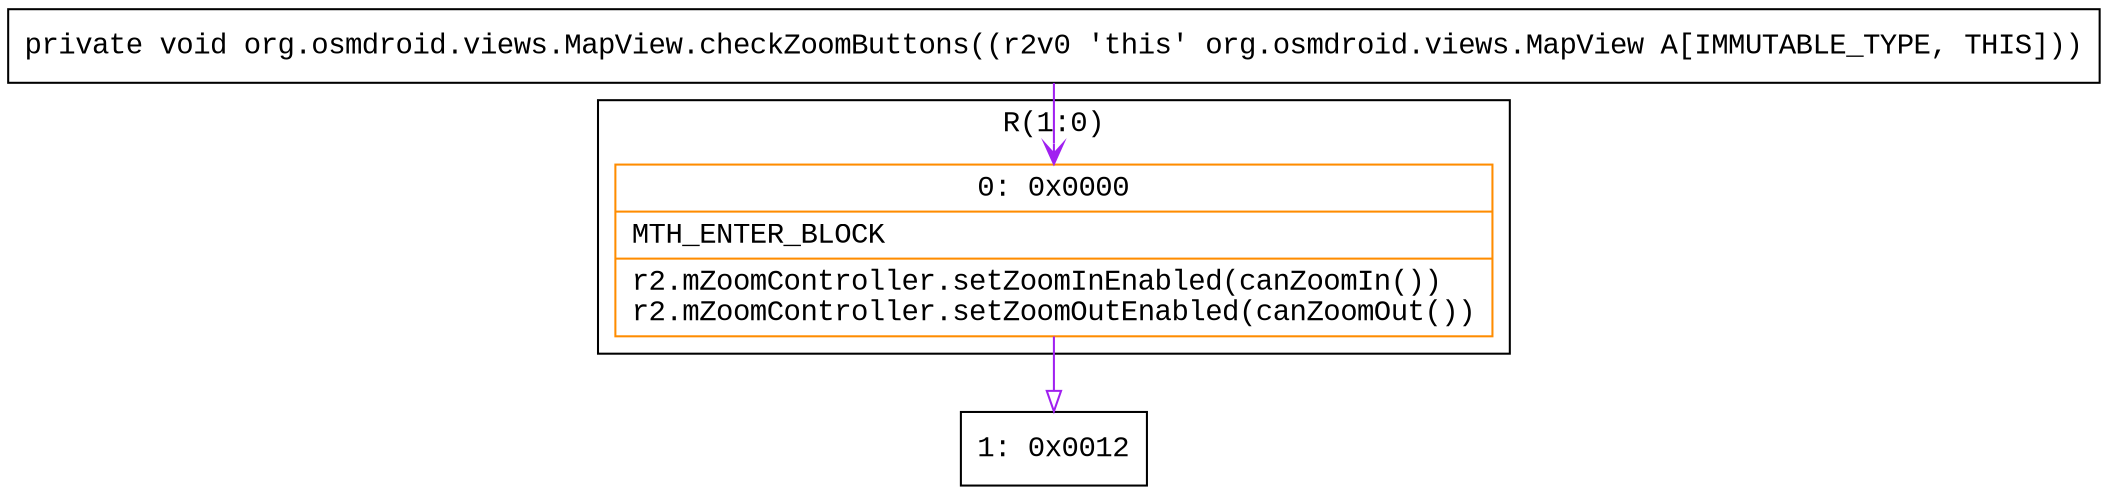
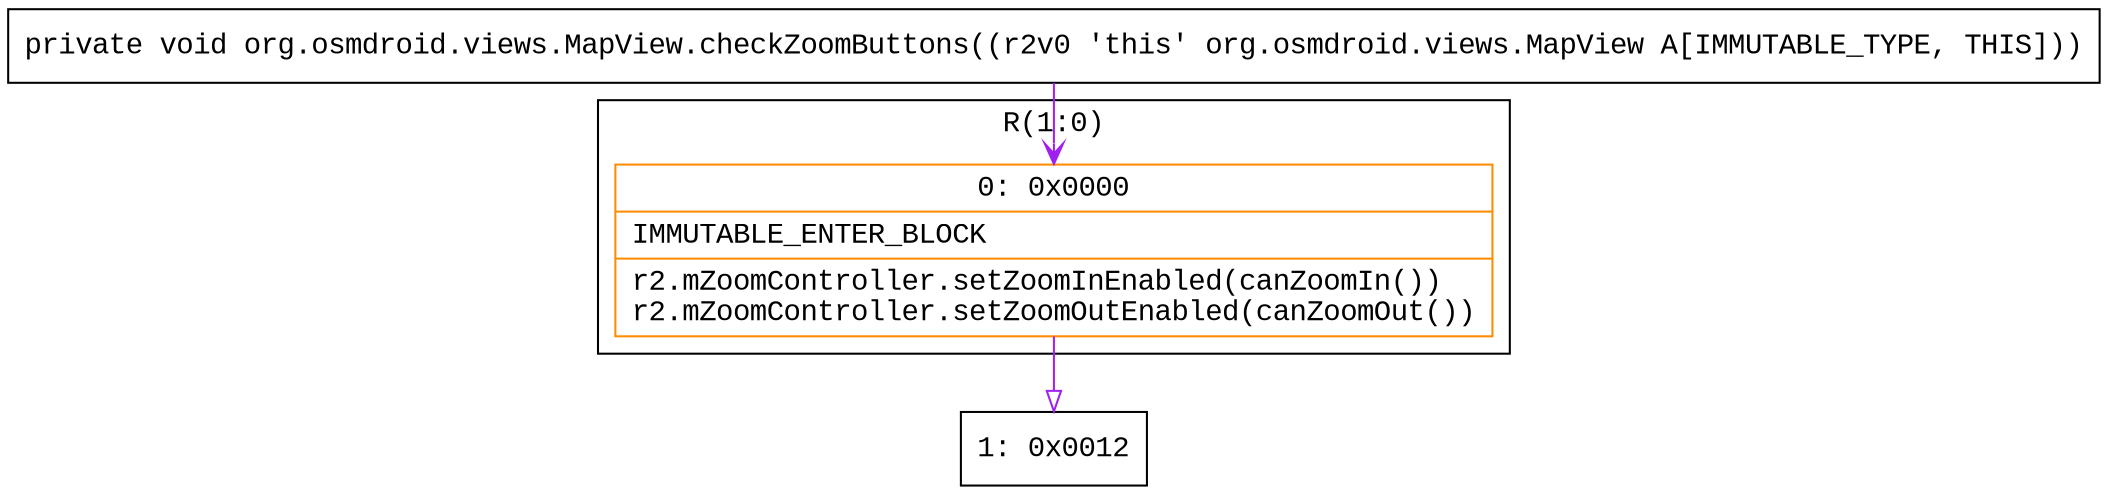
node "0: 0x0000": text "MTH_ENTER_BLOCK" -> "IMMUTABLE_ENTER_BLOCK"
